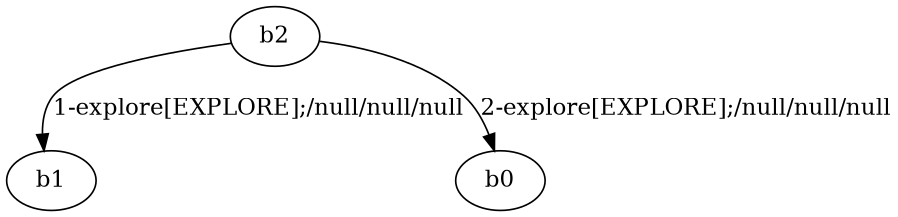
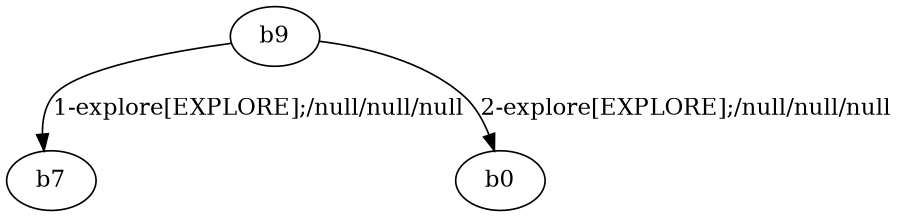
node "b2": label "b2" -> "b9"
node "b1": label "b1" -> "b7"
